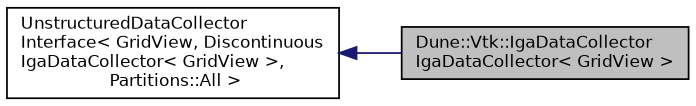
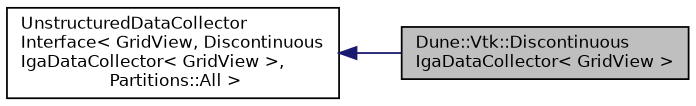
node "Dune::Vtk::IgaDataCollector IgaDataCollector< GridView >": label "Dune::Vtk::IgaDataCollector IgaDataCollector< GridView >" -> "Dune::Vtk::Discontinuous IgaDataCollector< GridView >"
